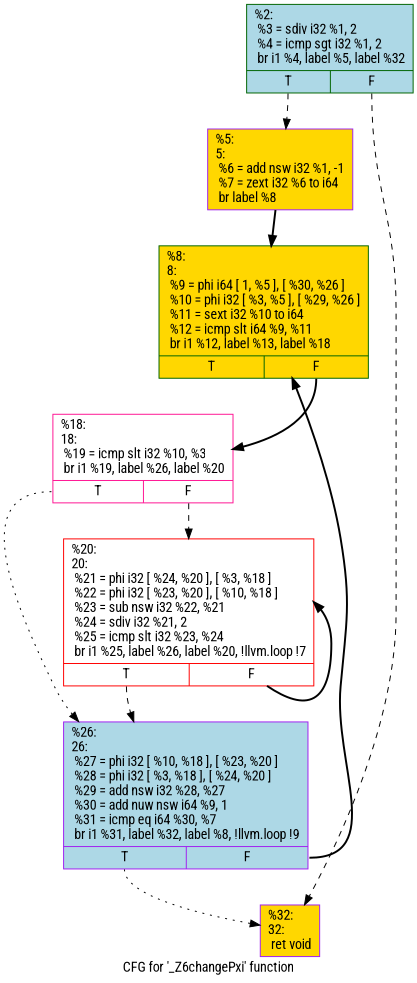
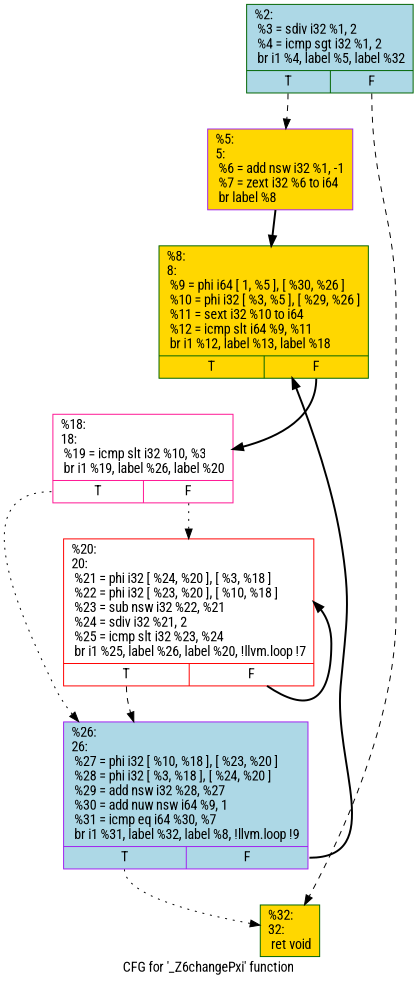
edge "%18:" -> "%20:": style dashed -> dotted
node "%32:": color purple -> darkgreen
